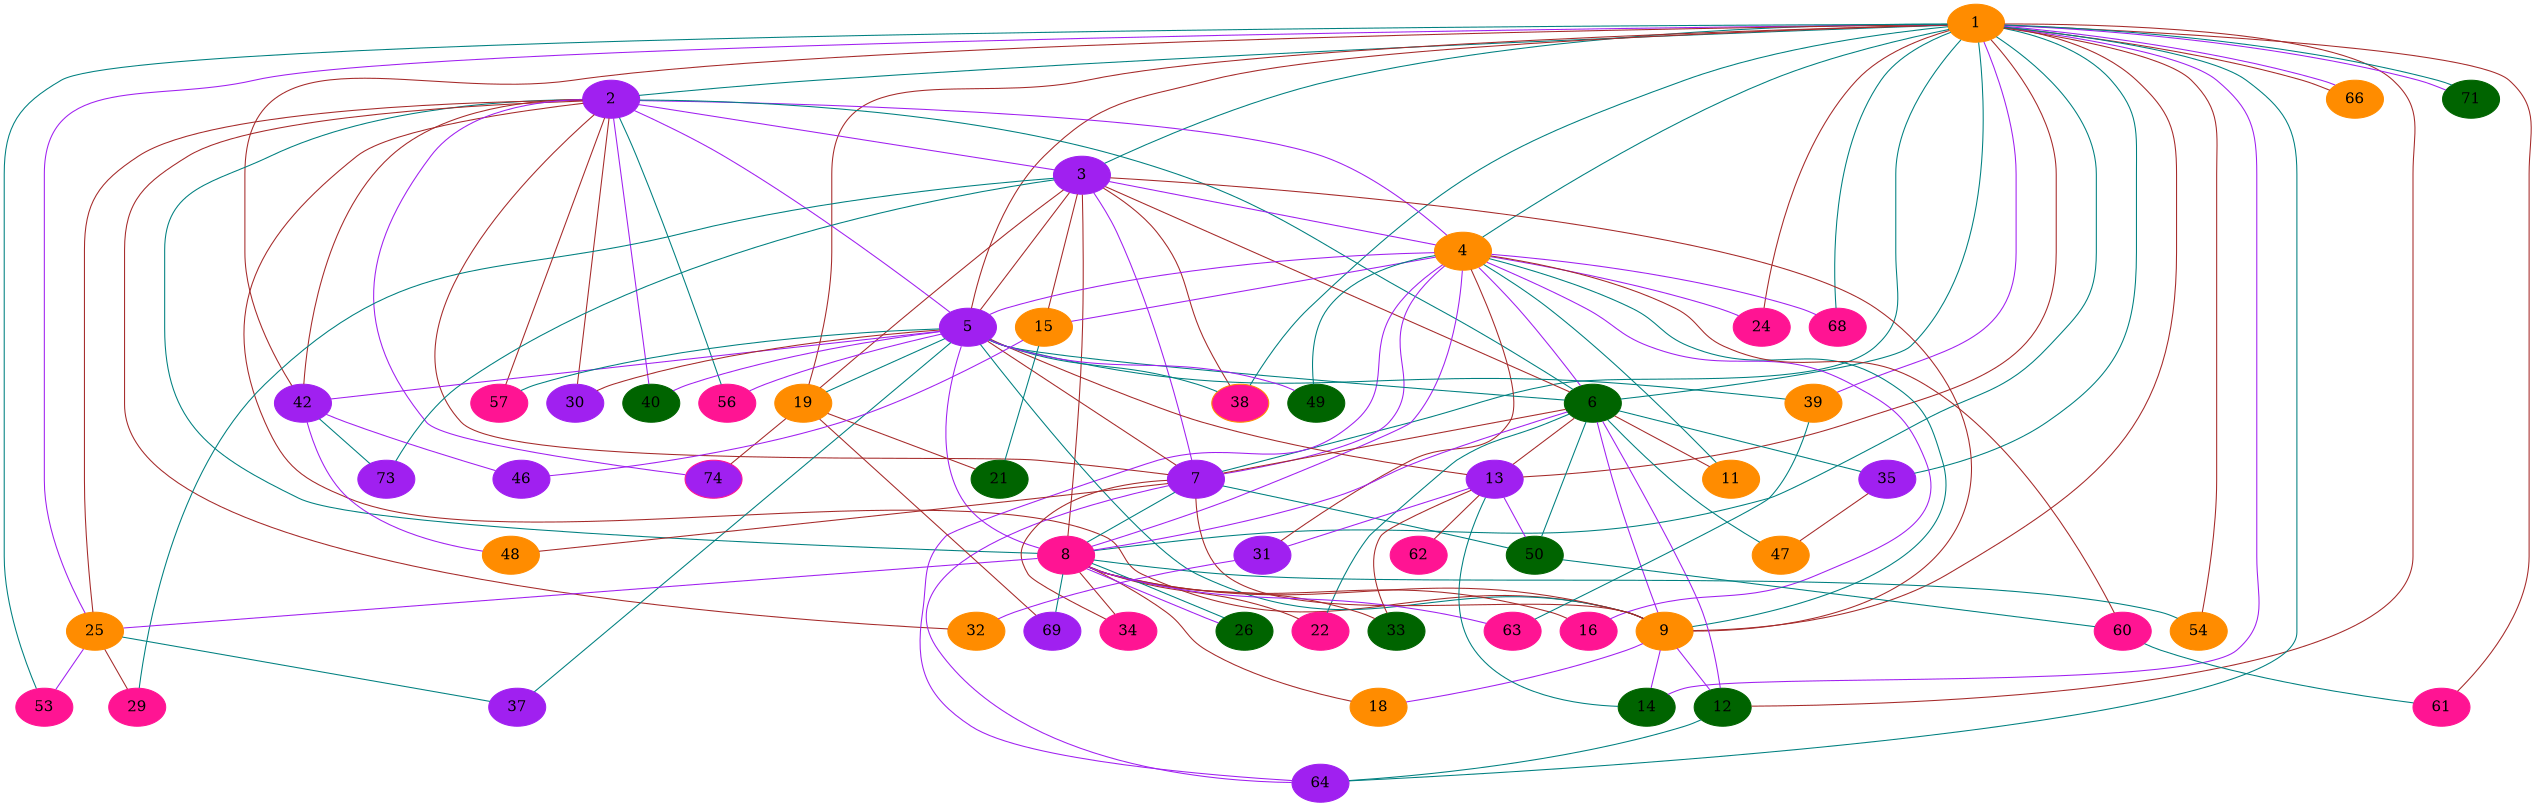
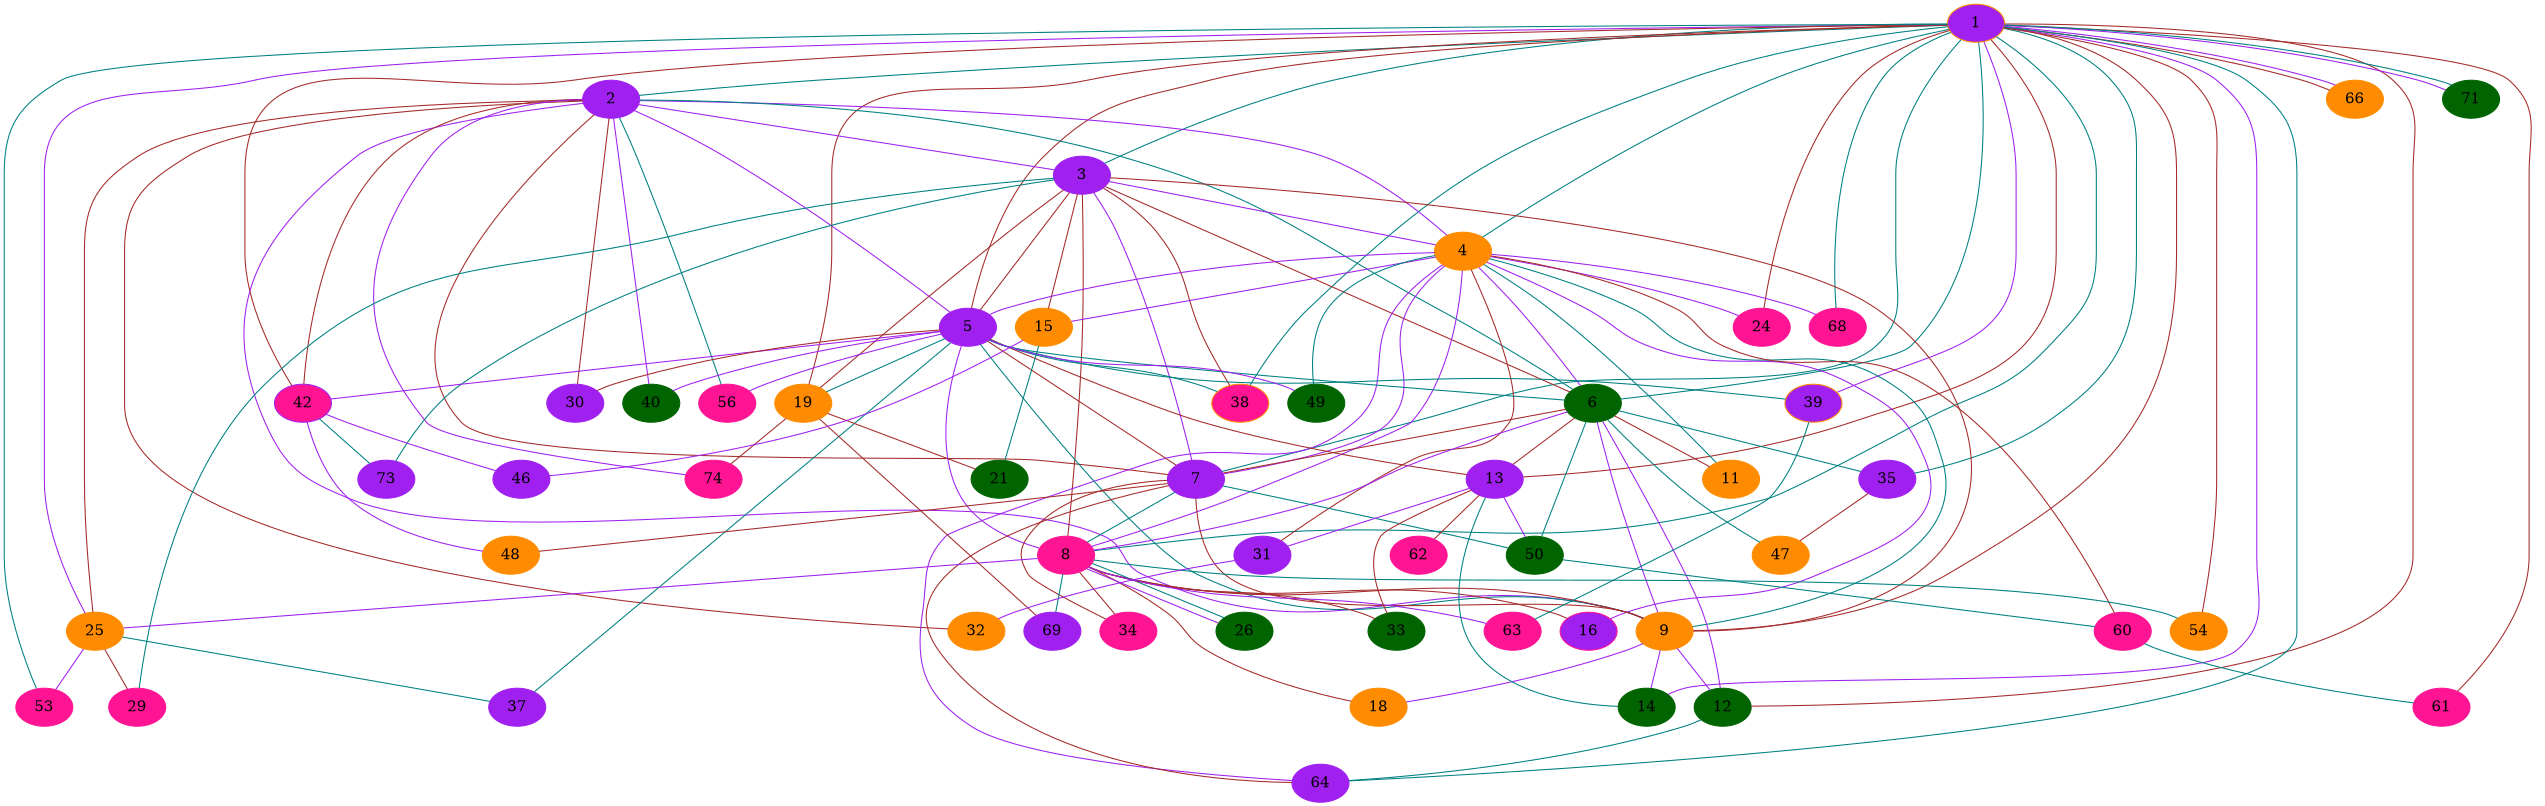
node "1": fillcolor darkorange -> purple
node "42": fillcolor purple -> deeppink
node "57": removed
node "39": fillcolor darkorange -> purple
node "74": fillcolor purple -> deeppink
edge "2" -- "8": removed
edge "2" -- "9": color brown -> purple
node "22": removed
node "16": fillcolor deeppink -> purple
edge "7" -- "64": color purple -> brown
